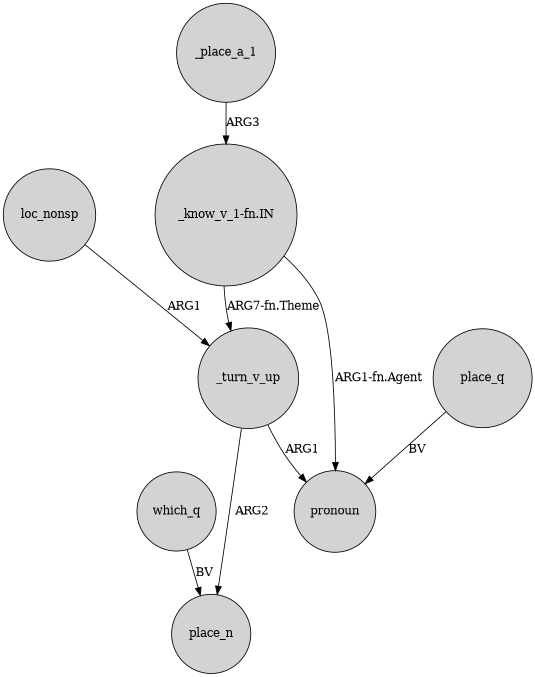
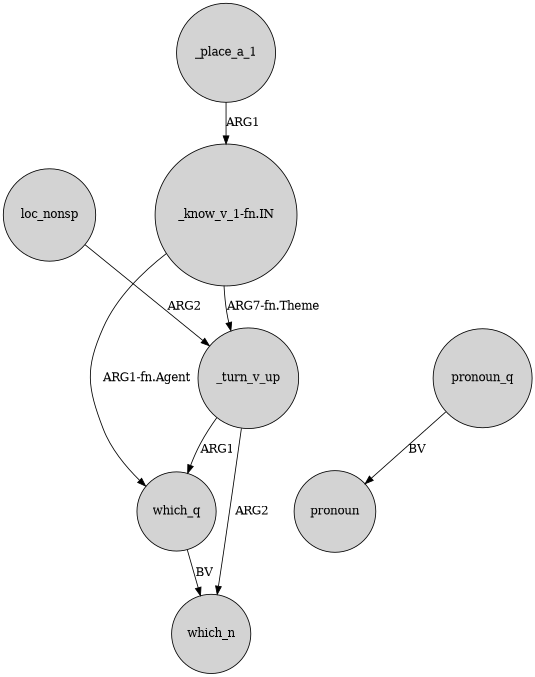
edge "_place_a_1" -> "_know_v_1-fn.IN": label "ARG3" -> "ARG1"
edge "loc_nonsp" -> "_turn_v_up": label "ARG1" -> "ARG2"
edge "_know_v_1-fn.IN" -> "pronoun": now "_know_v_1-fn.IN" -> "which_q"
node "place_q": label "place_q" -> "pronoun_q"
edge "_turn_v_up" -> "pronoun": now "_turn_v_up" -> "which_q"
node "place_n": label "place_n" -> "which_n"
